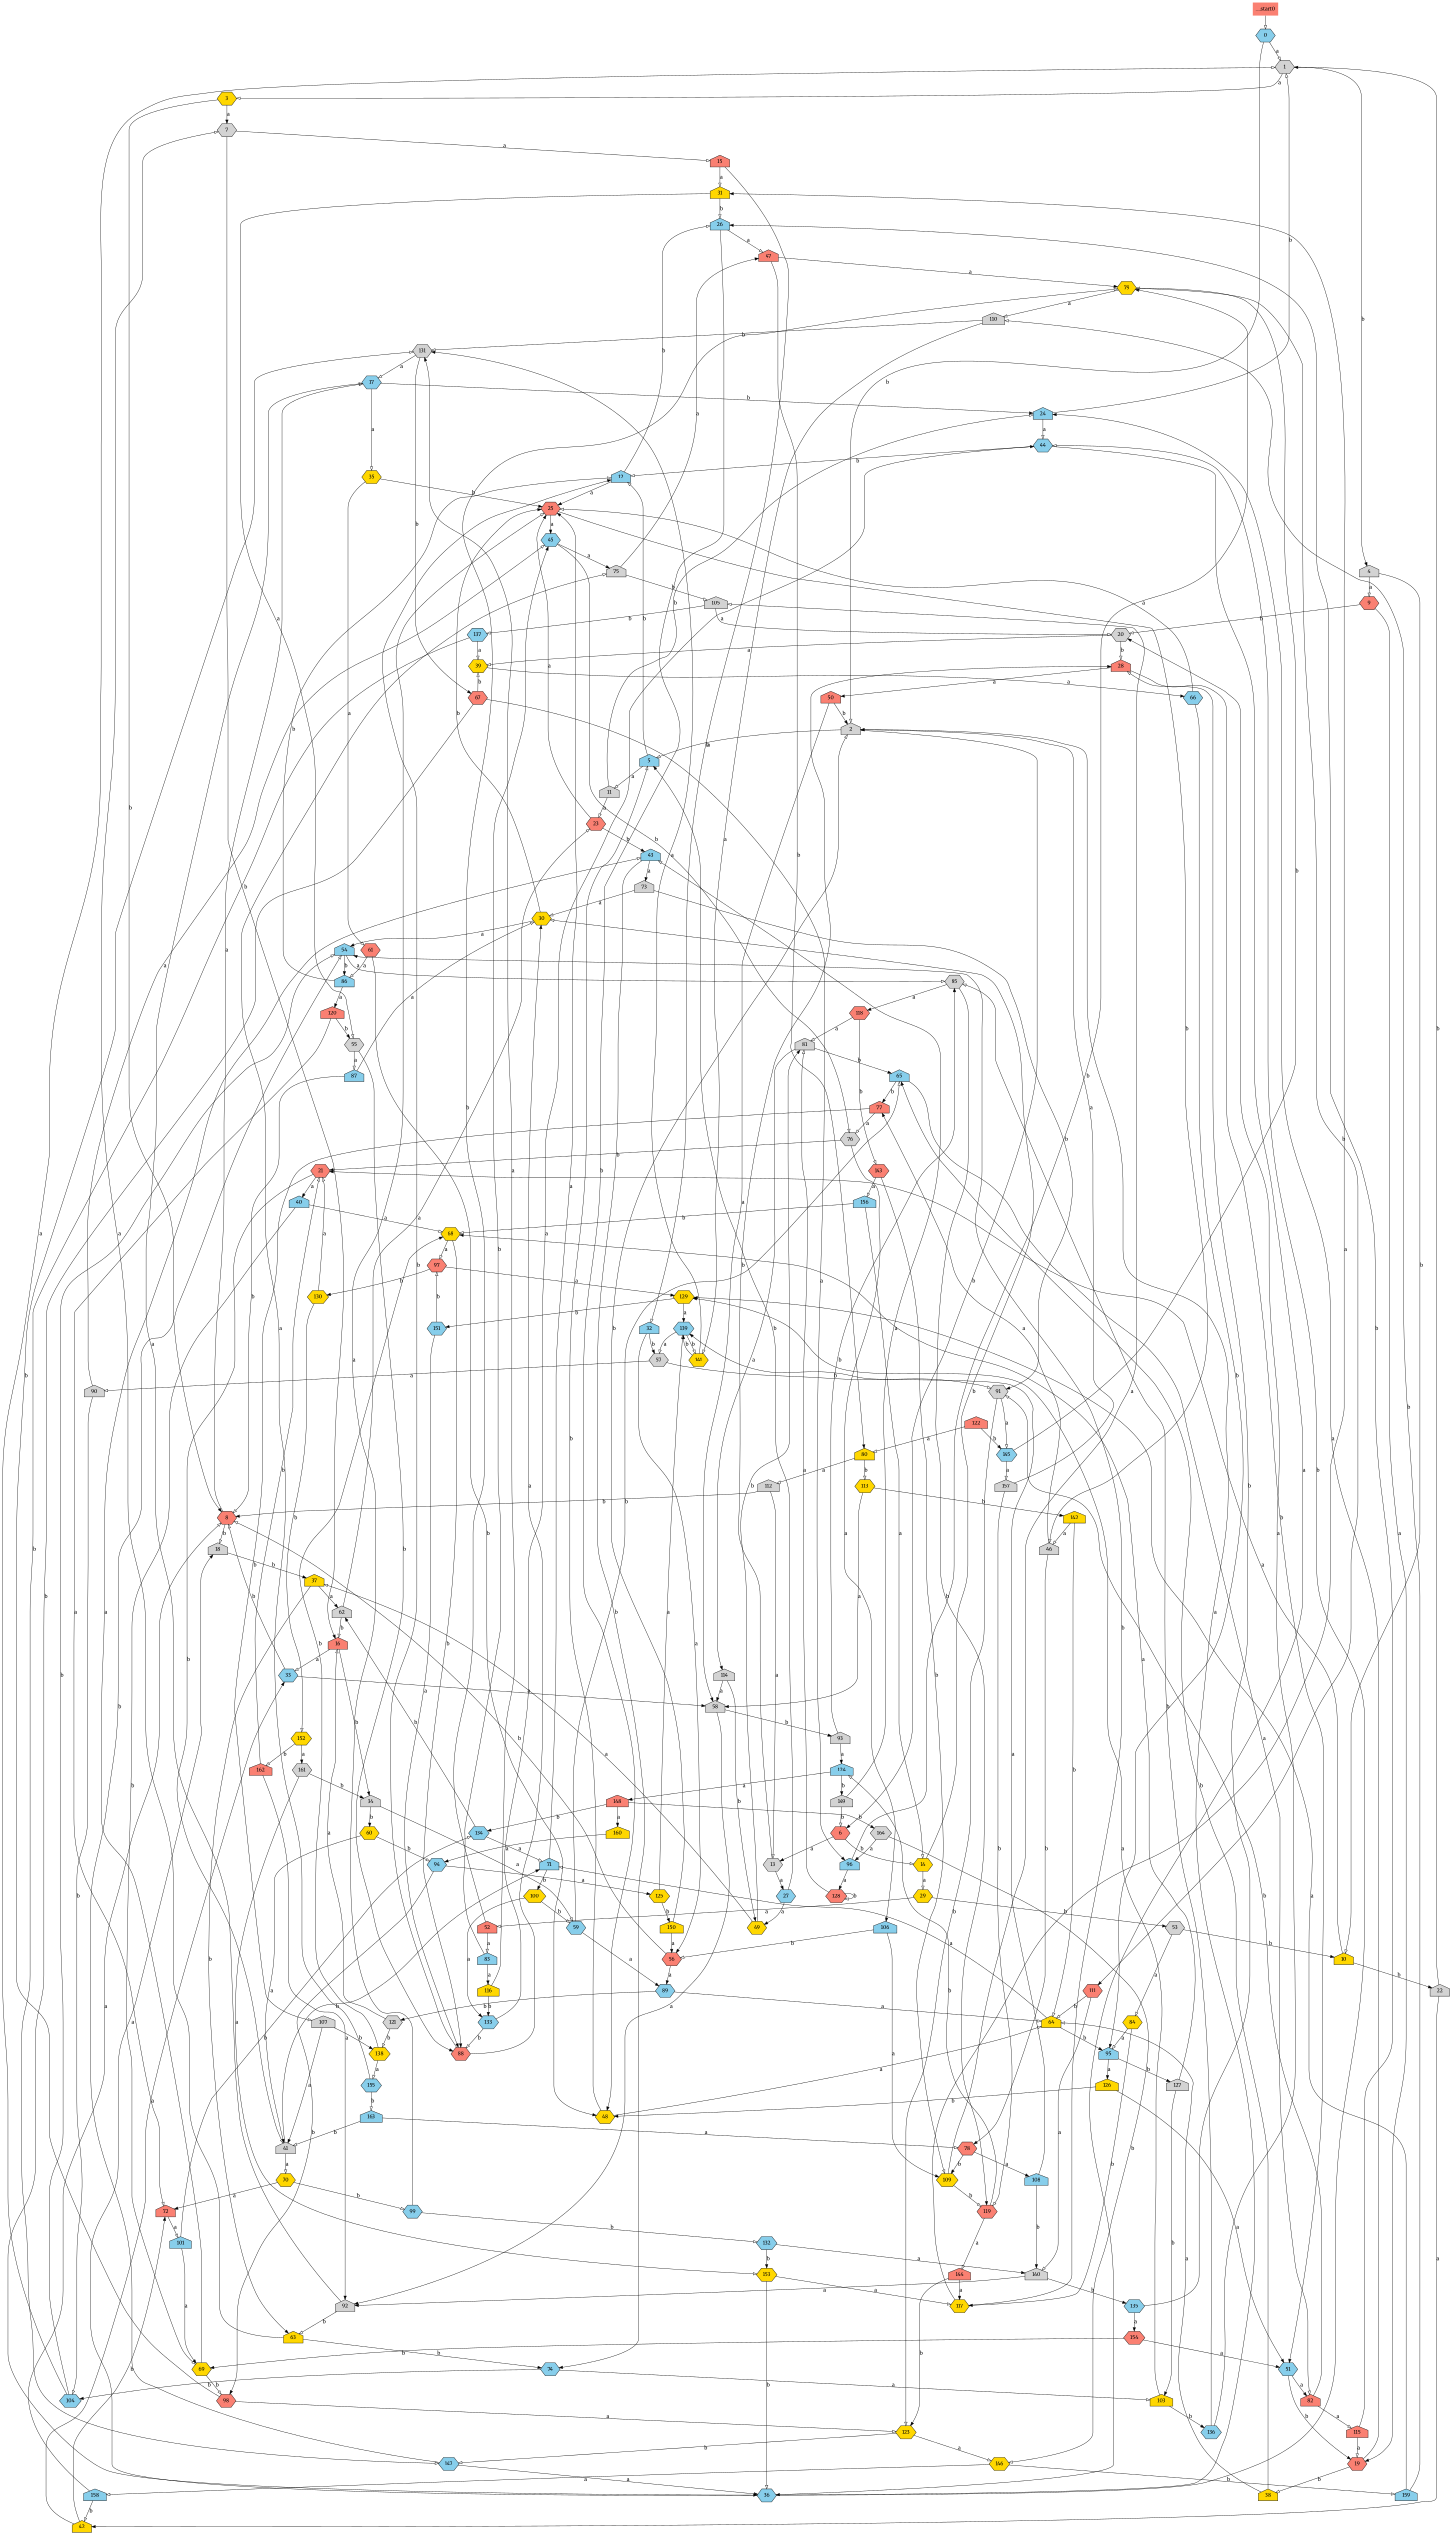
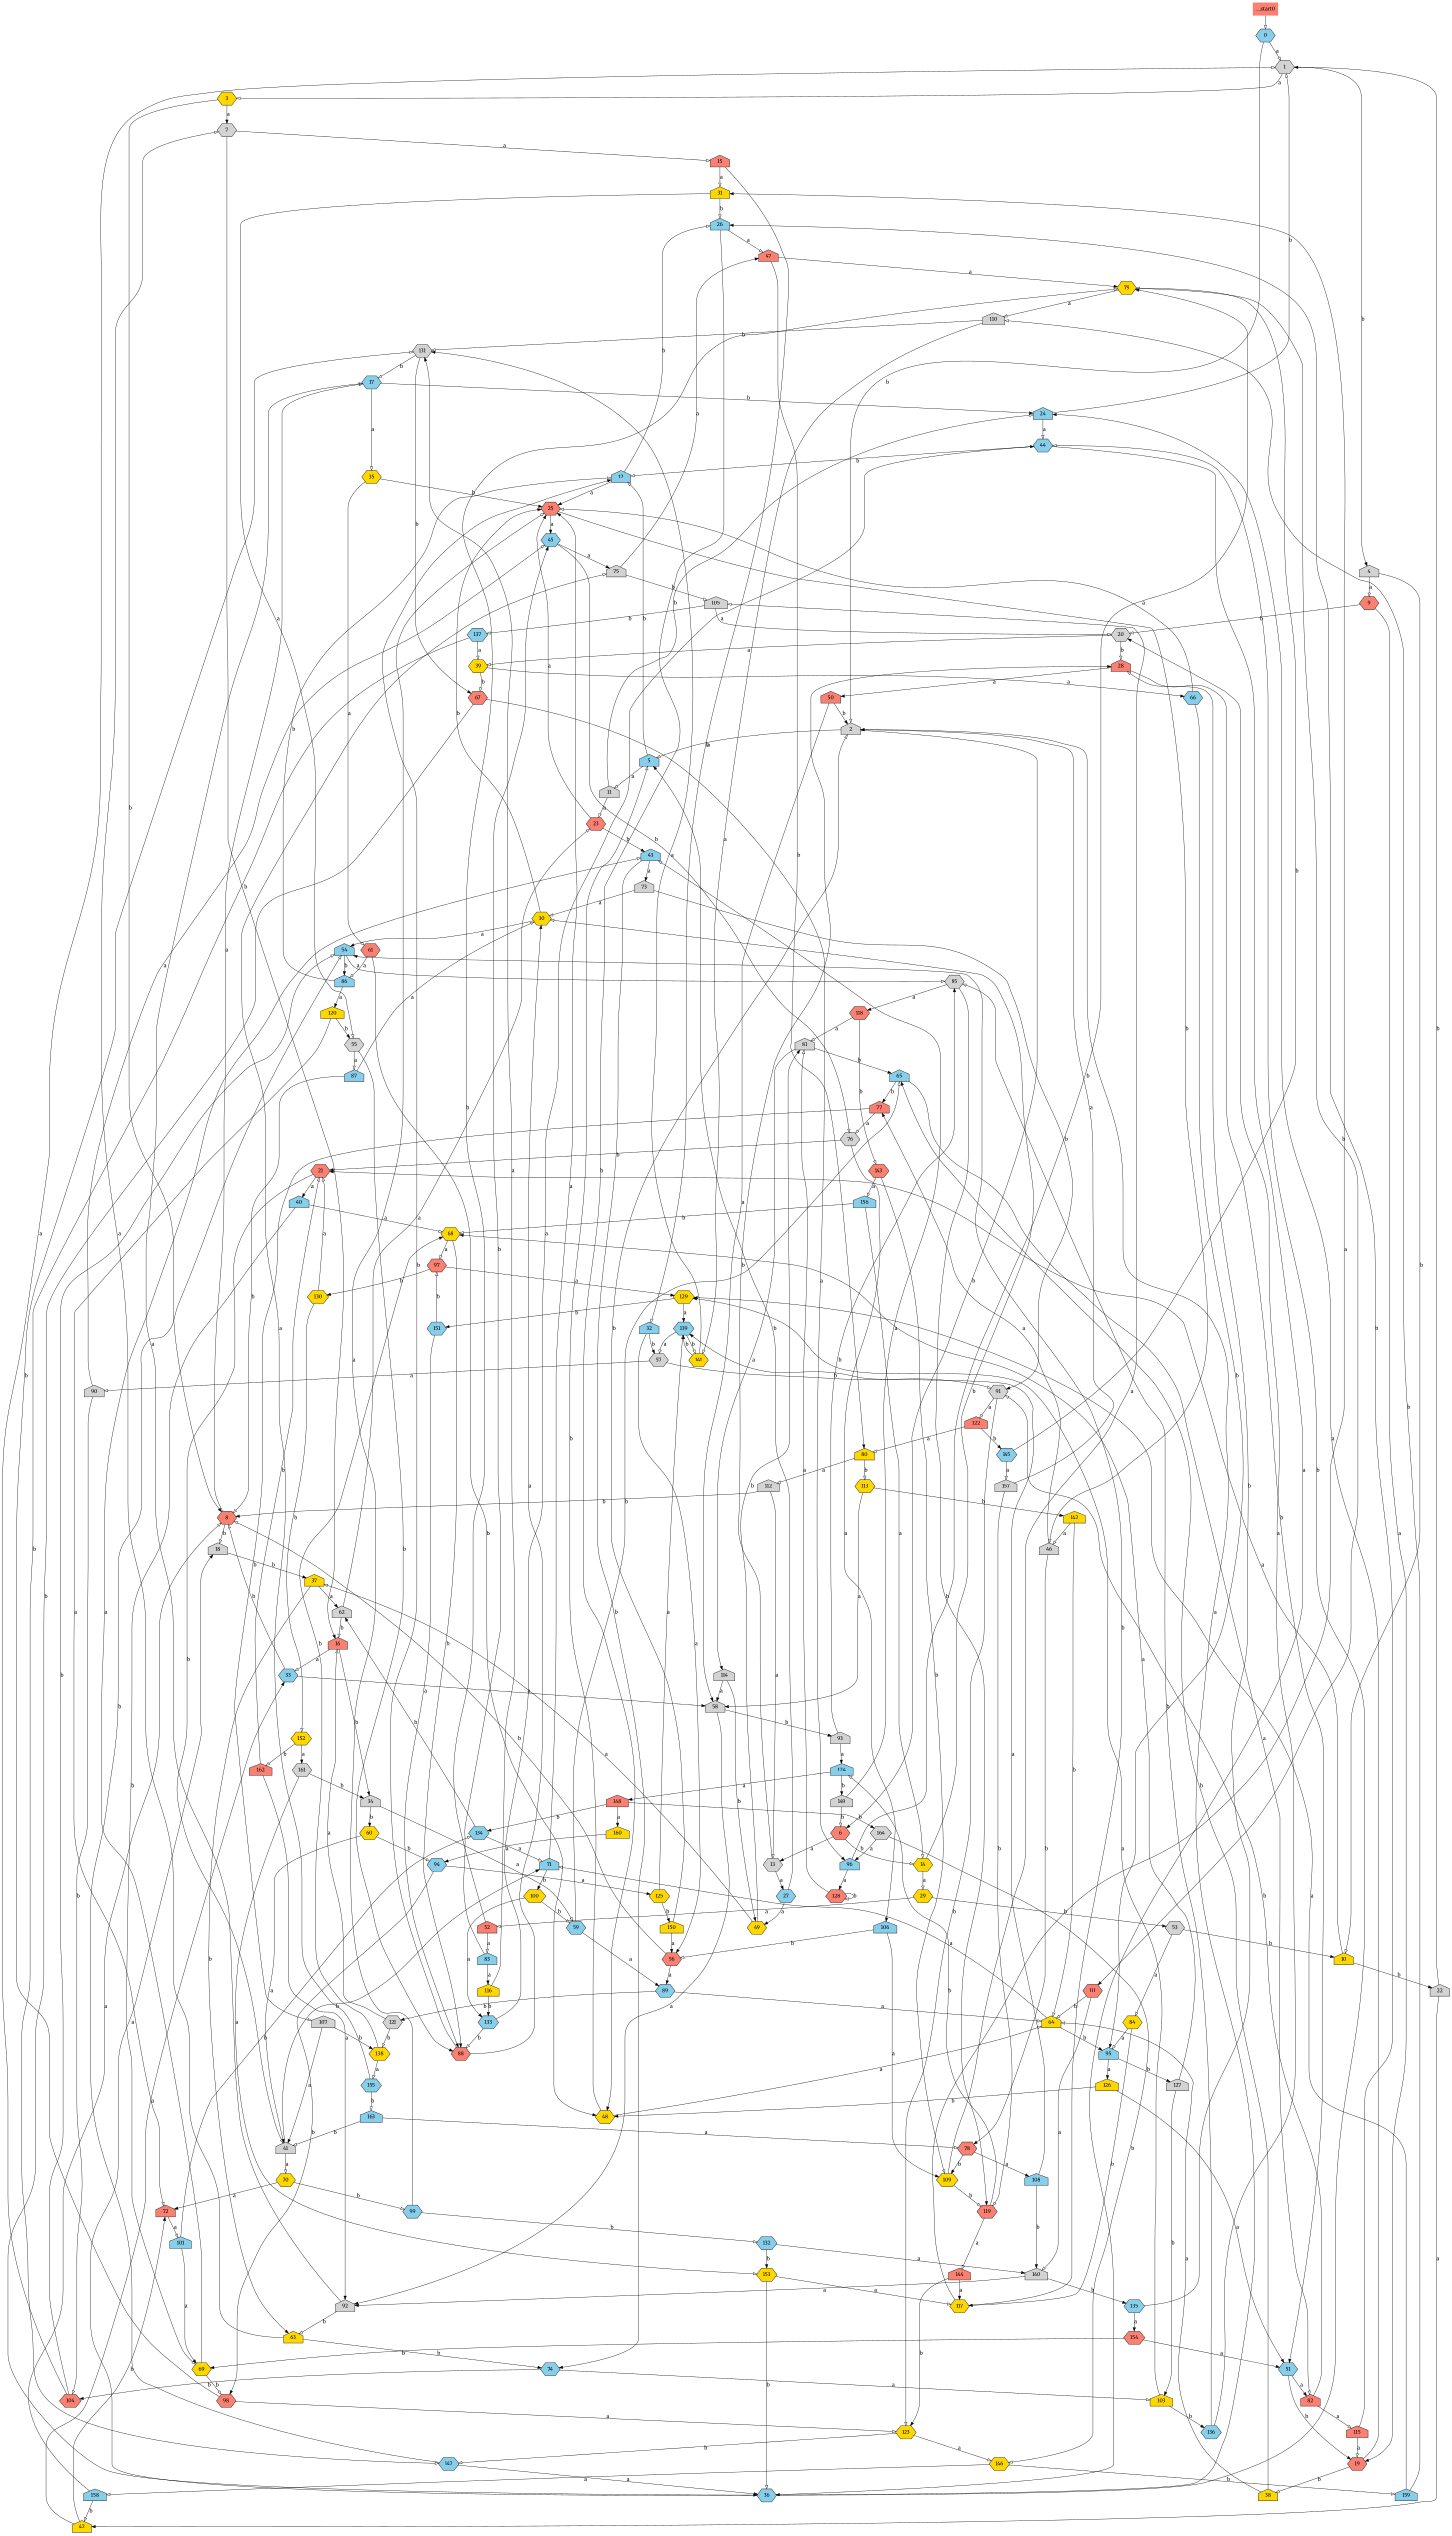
edge "131" -> "17": label "a" -> "b"
edge "67" -> "39": reversed
node "120": fillcolor salmon -> gold
edge "91" -> "145": now "91" -> "122"
node "104": fillcolor skyblue -> salmon
